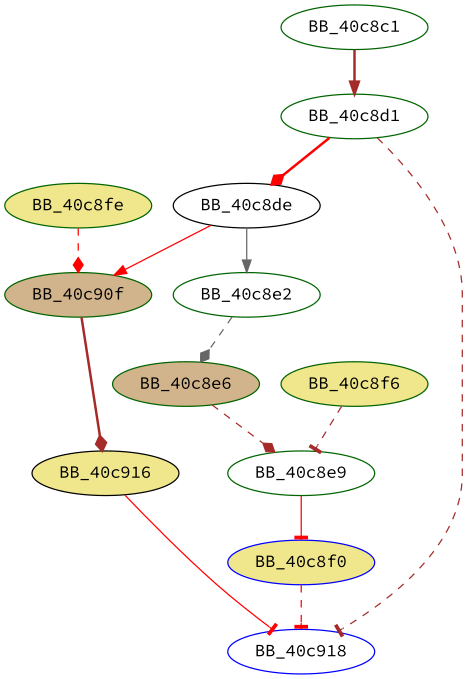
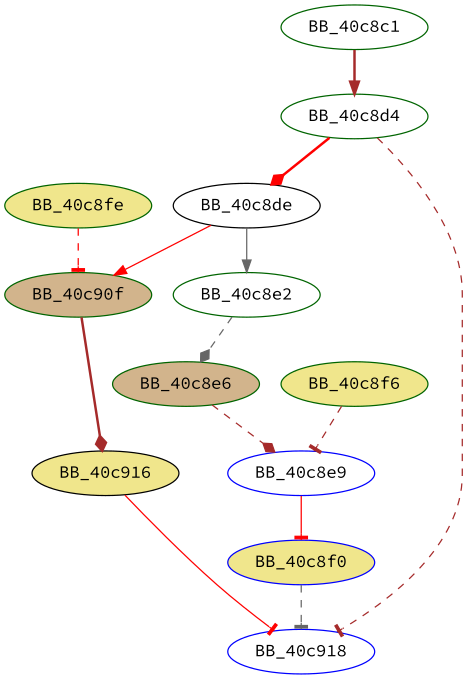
node "BB_40c8d1": label "BB_40c8d1" -> "BB_40c8d4"
edge "BB_40c8fe" -> "BB_40c90f": arrowhead diamond -> tee
node "BB_40c8e9": color darkgreen -> blue
edge "BB_40c8f0" -> "BB_40c918": color red -> gray40
